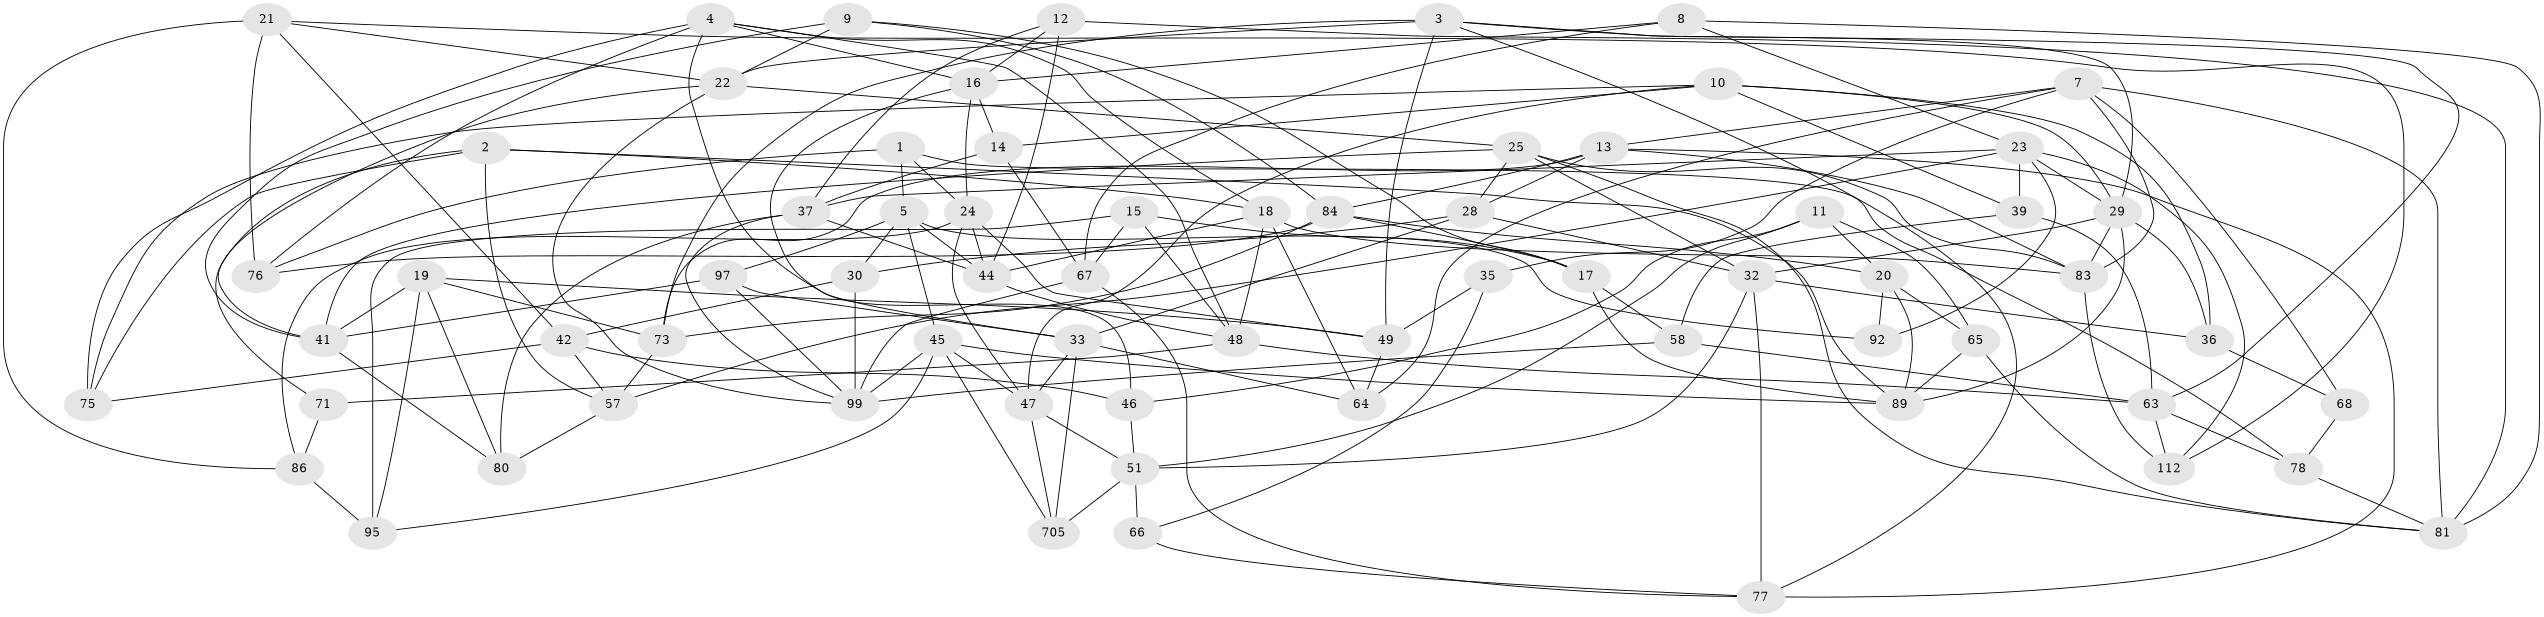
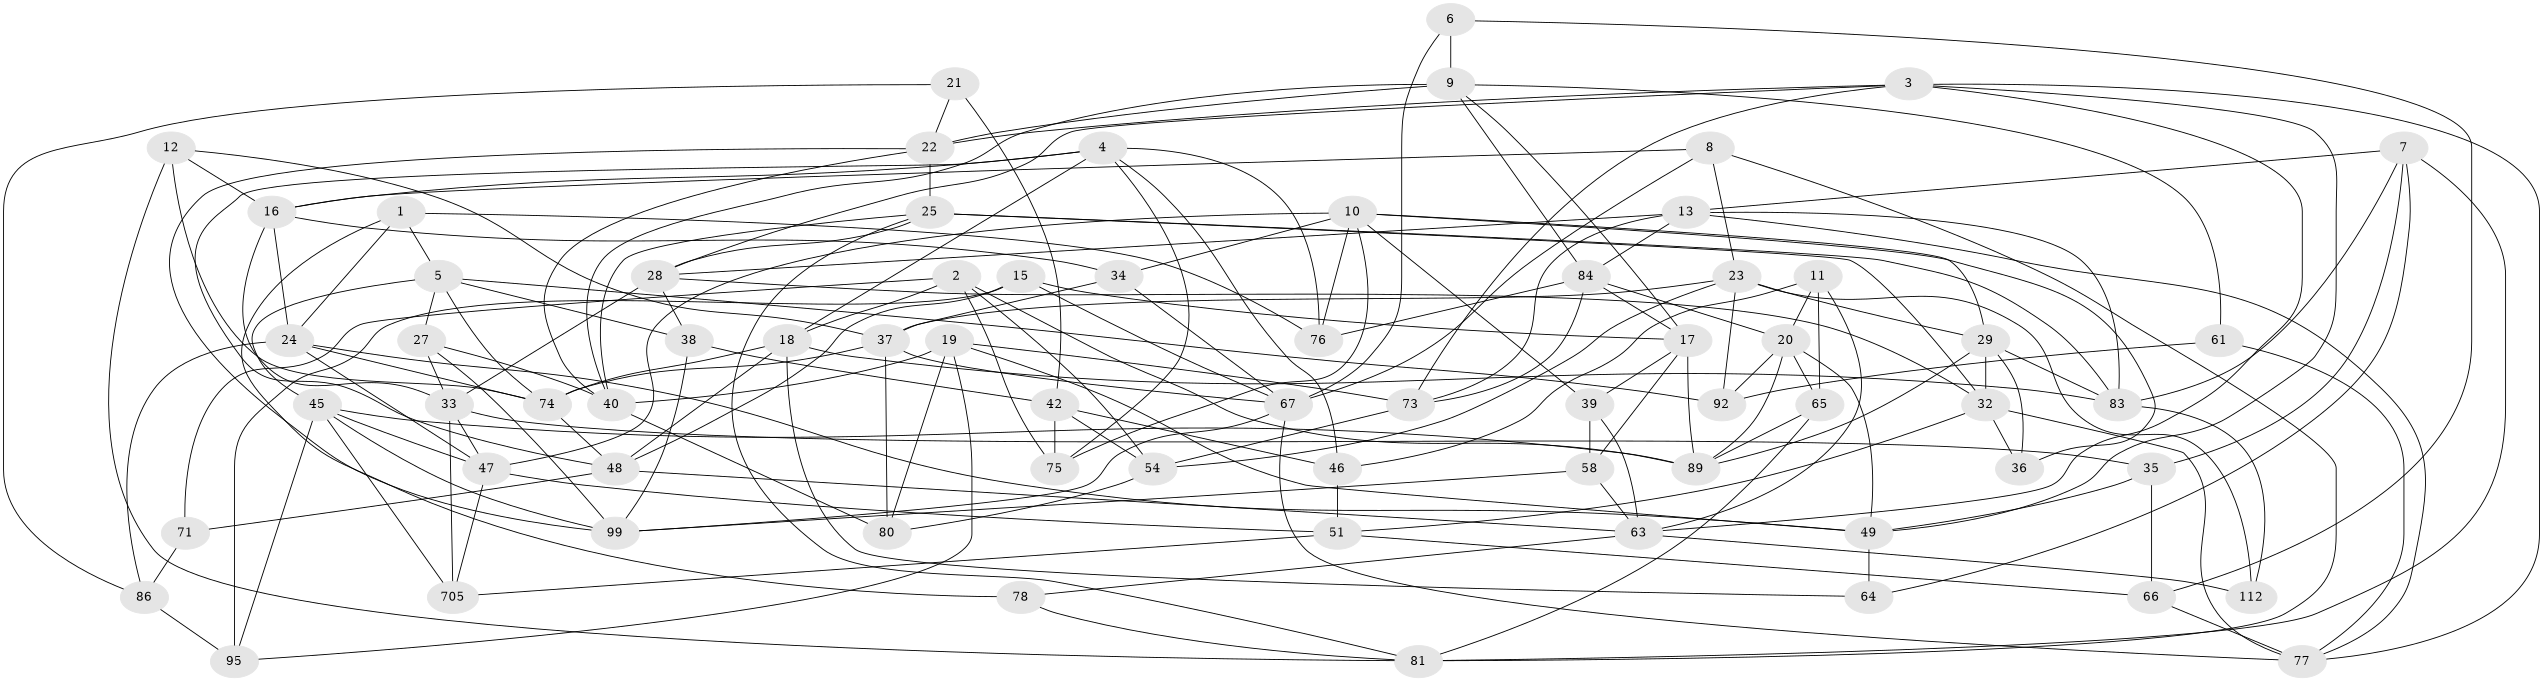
node "6": added
edge "21" -- "112": removed
edge "3" -- "29": now "3" -- "28"
edge "21" -- "76": now "10" -- "76"
node "14": label "14" -> "34"
edge "23" -- "39": now "17" -- "39"
node "97": label "97" -> "27"
node "30": label "30" -> "38"
node "44": label "44" -> "74"
edge "37" -- "99": now "37" -- "67"
node "41": label "41" -> "40"
node "61": added
edge "33" -- "64": now "33" -- "35"
edge "11" -- "51": now "11" -- "63"
node "57": label "57" -> "54"
node "68": removed
edge "20" -- "49": added
